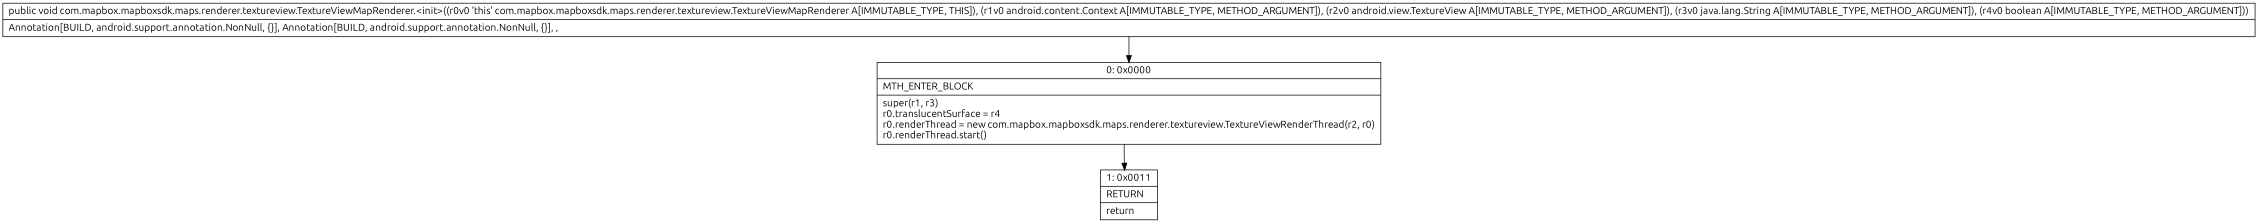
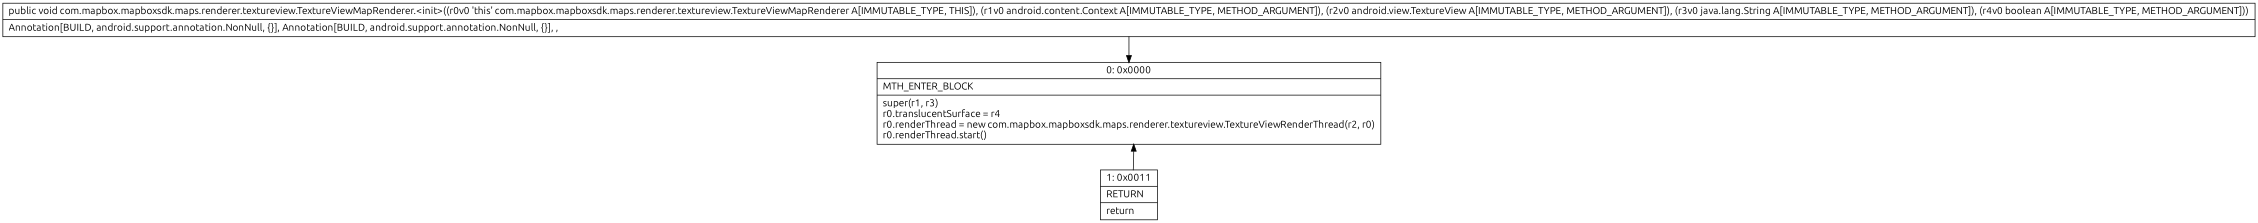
edge "0: 0x0000" -> "1: 0x0011": reversed
